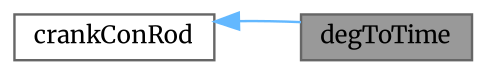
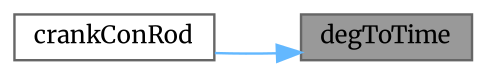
edge "degToTime" -> "crankConRod": reversed
